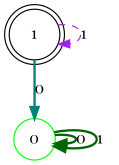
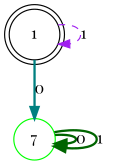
node "0": label "0" -> "7"
